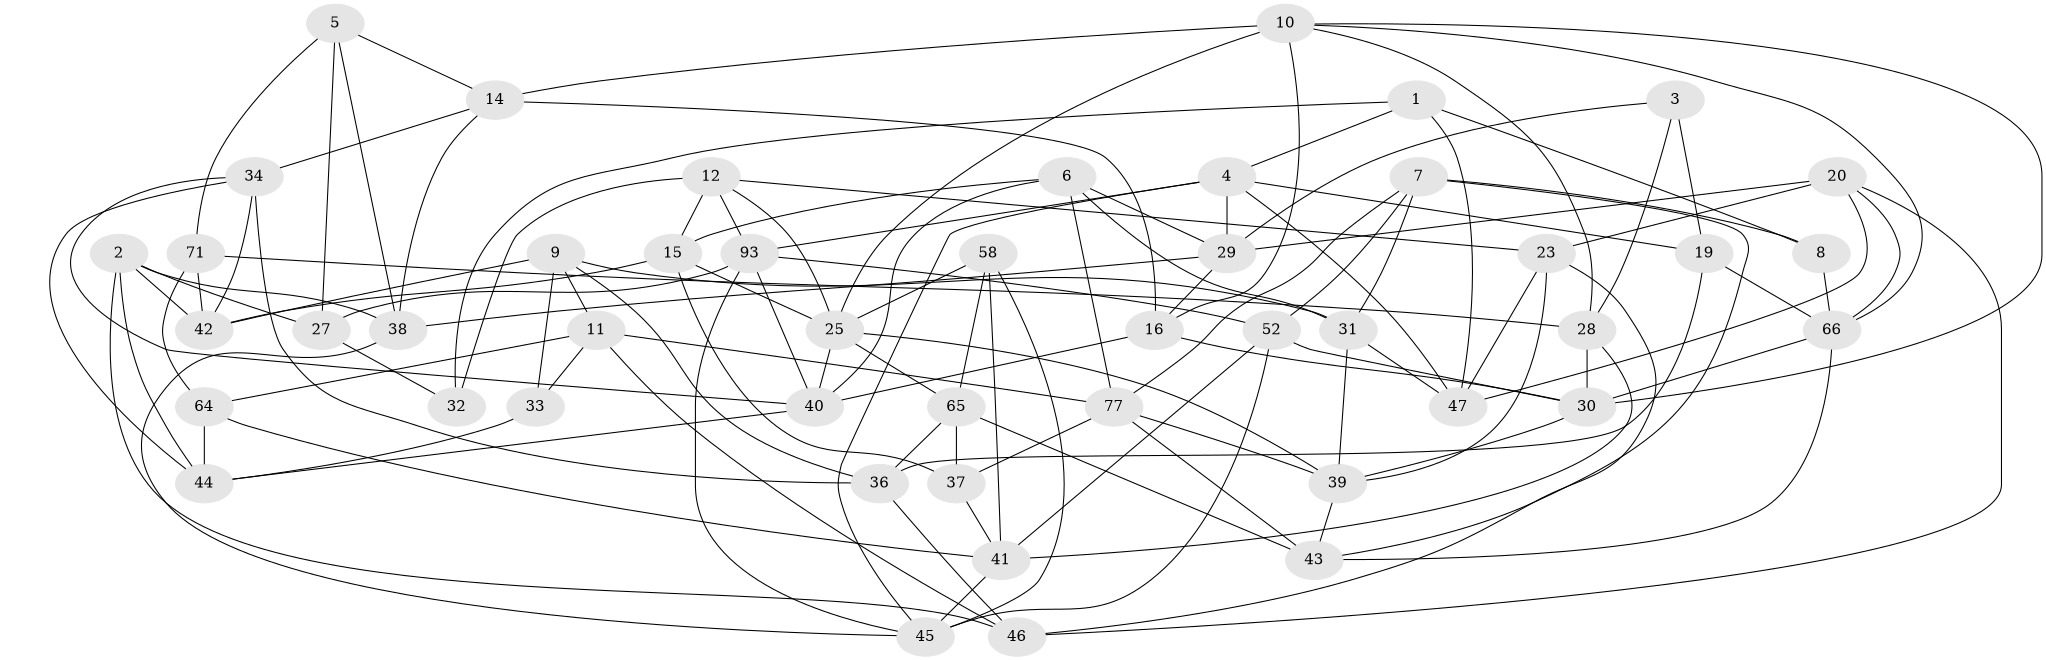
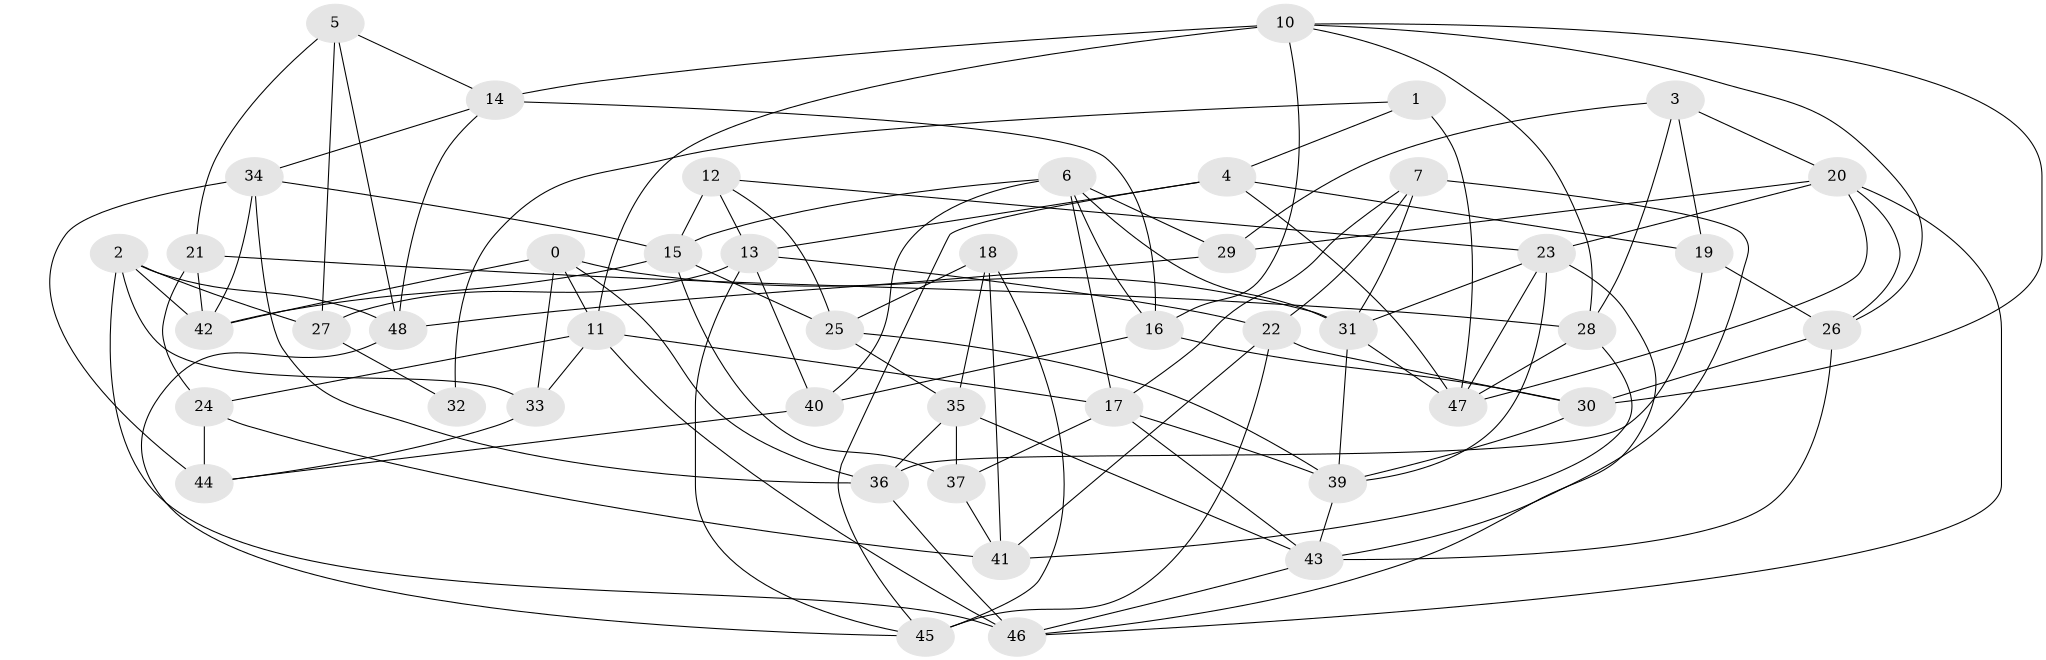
edge "10" -- "25": now "10" -- "11"
edge "3" -- "20": added
edge "4" -- "29": removed
edge "12" -- "32": removed
node "71": label "71" -> "21"
node "9": label "9" -> "0"
node "93": label "93" -> "13"
node "58": label "58" -> "18"
node "8": removed
edge "29" -- "16": now "6" -- "16"
edge "23" -- "31": added
node "38": label "38" -> "48"
node "52": label "52" -> "22"
node "66": label "66" -> "26"
edge "28" -- "30": now "28" -- "47"
edge "34" -- "40": now "34" -- "15"
edge "25" -- "40": removed
edge "2" -- "44": now "2" -- "33"
node "64": label "64" -> "24"
node "65": label "65" -> "35"
node "77": label "77" -> "17"
edge "41" -- "45": removed
edge "43" -- "46": added
